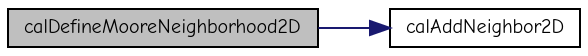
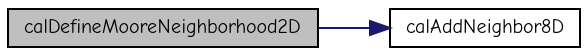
node "calAddNeighbor2D": label "calAddNeighbor2D" -> "calAddNeighbor8D"
